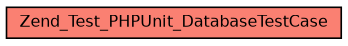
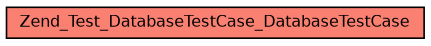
node "Zend_Test_PHPUnit_DatabaseTestCase": label "Zend_Test_PHPUnit_DatabaseTestCase" -> "Zend_Test_DatabaseTestCase_DatabaseTestCase"
